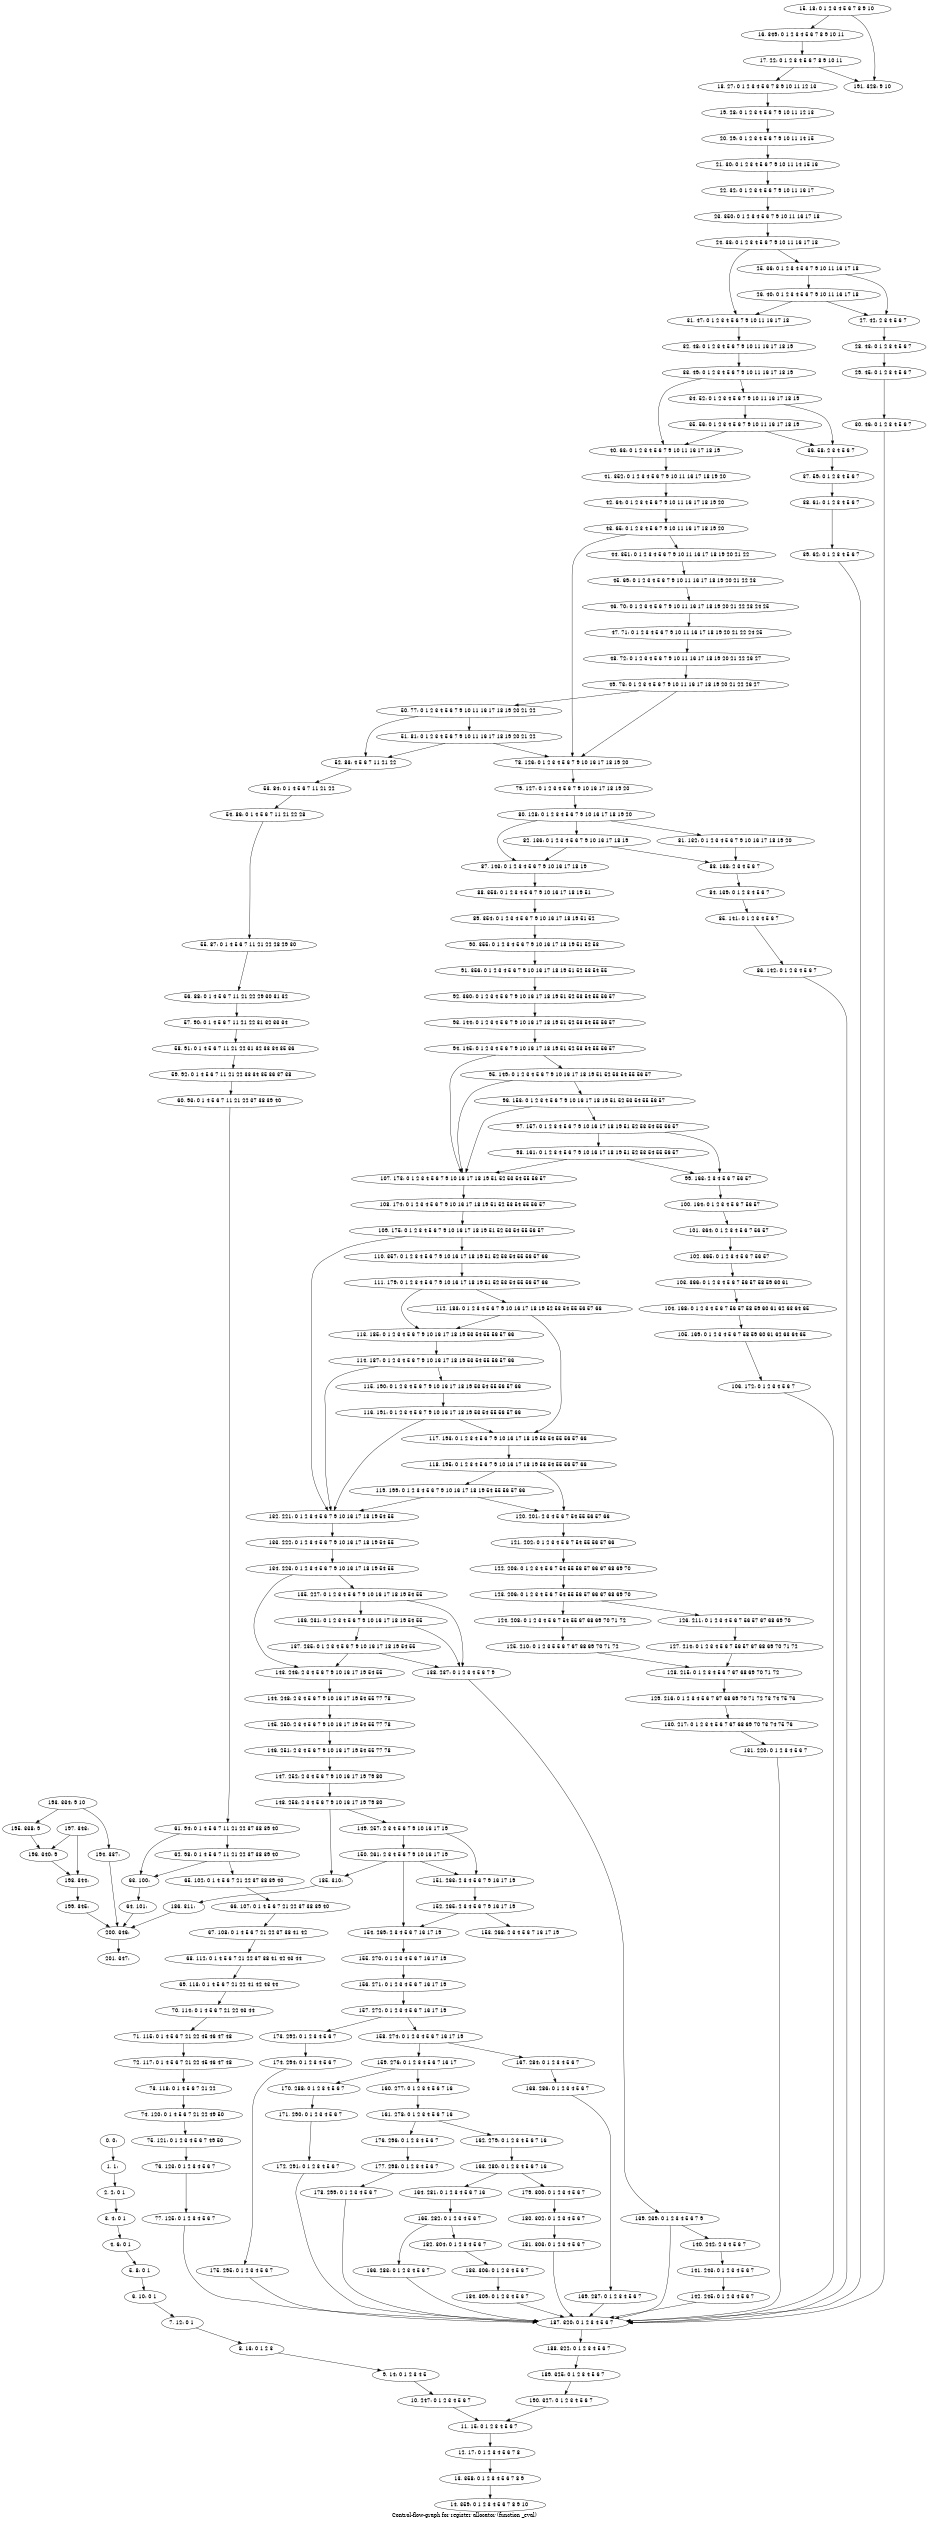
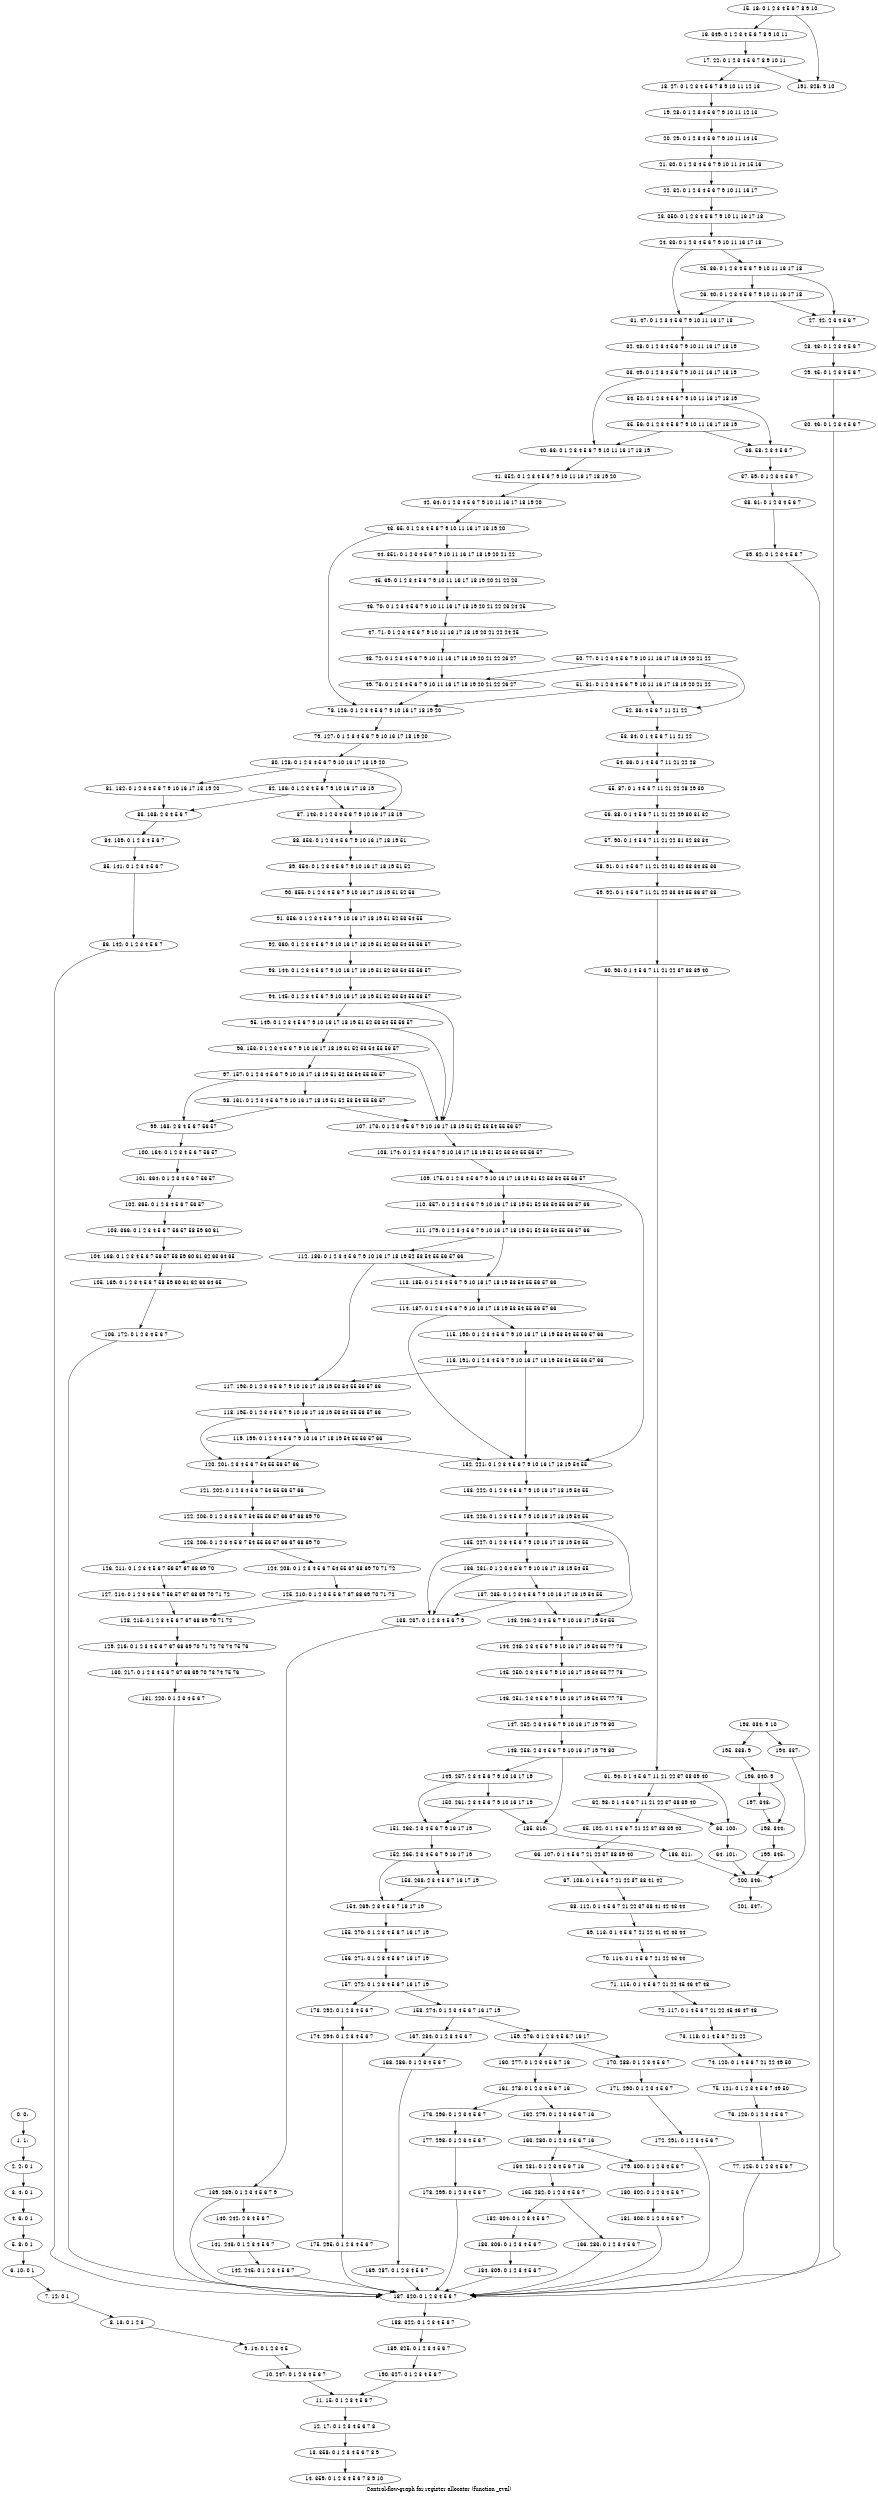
edge "49, 73: 0 1 2 3 4 5 6 7 9 10 11 16 17 18 19 20 21 22 26 27" -> "50, 77: 0 1 2 3 4 5 6 7 9 10 11 16 17 18 19 20 21 22": reversed
edge "197, 343:" -> "196, 340: 9": reversed
edge "150, 261: 2 3 4 5 6 7 9 10 16 17 19" -> "154, 269: 2 3 4 5 6 7 16 17 19": now "153, 268: 2 3 4 5 6 7 16 17 19" -> "154, 269: 2 3 4 5 6 7 16 17 19"
